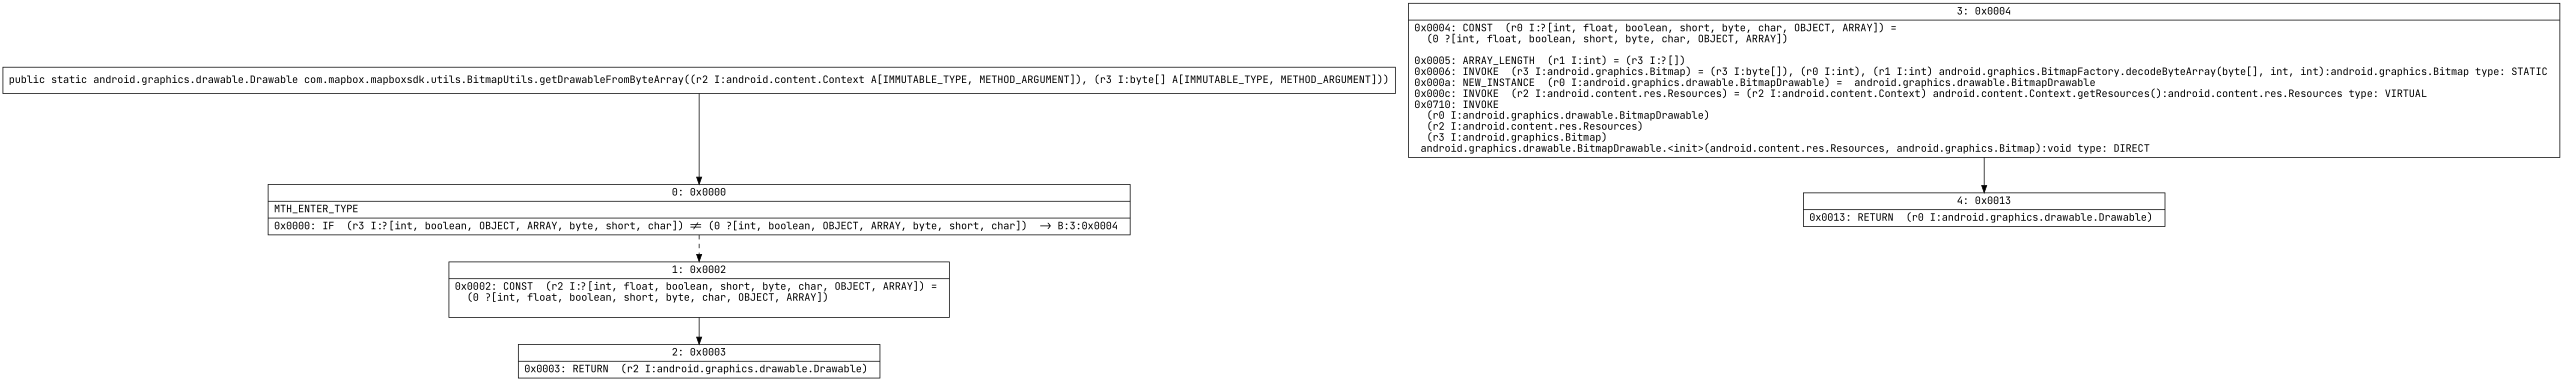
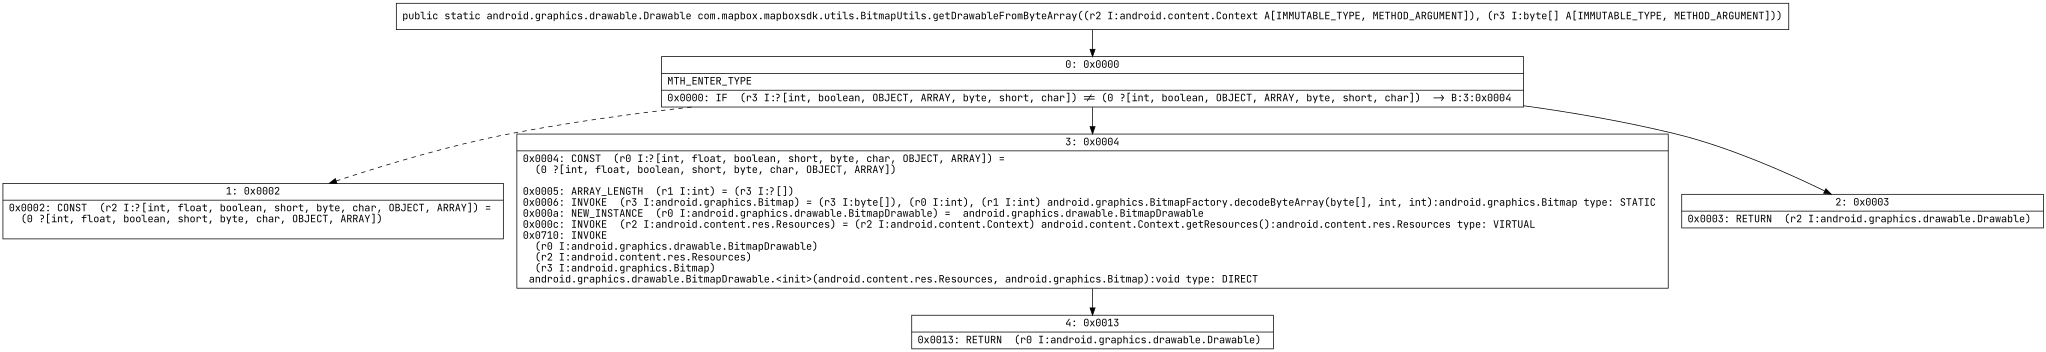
edge "0: 0x0000" -> "3: 0x0004": added
edge "1: 0x0002" -> "2: 0x0003": now "0: 0x0000" -> "2: 0x0003"
